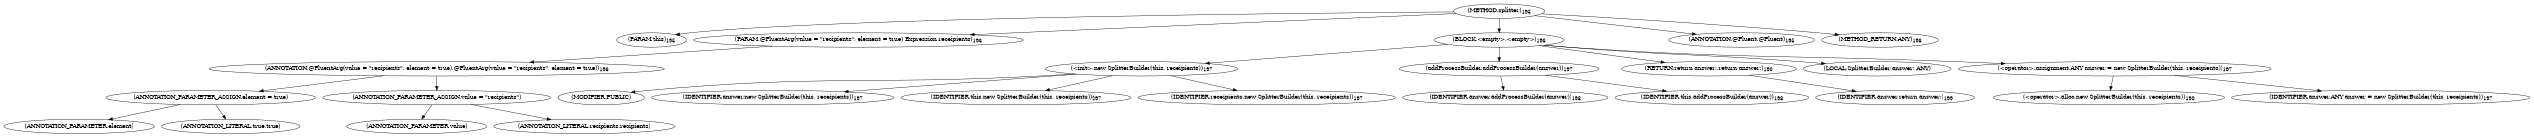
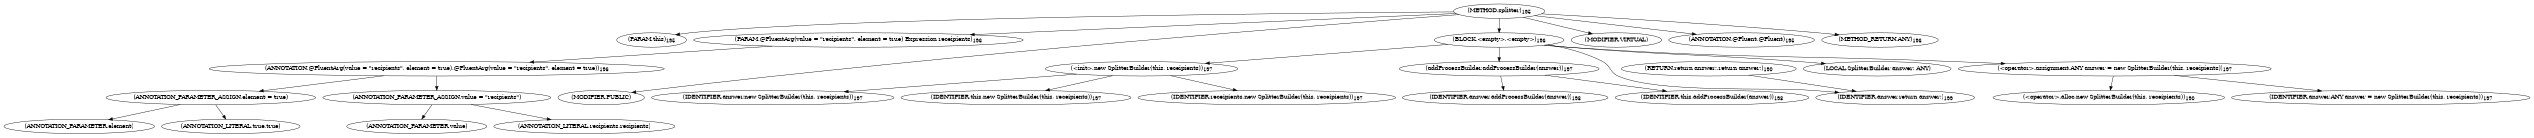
node "(MODIFIER,VIRTUAL)": added
edge "(BLOCK,<empty>,<empty>)" -> "(RETURN,return answer;,return answer;)": now "(BLOCK,<empty>,<empty>)" -> "(IDENTIFIER,answer,return answer;)"
edge "(<init>,new SplitterBuilder(this, receipients))" -> "(MODIFIER,PUBLIC)": now "(METHOD,splitter)" -> "(MODIFIER,PUBLIC)"
node "(IDENTIFIER,this,new SplitterBuilder(this, receipients))": text "297" -> "197"
